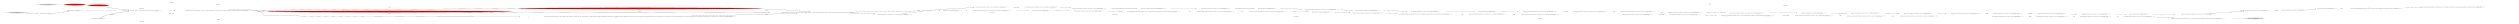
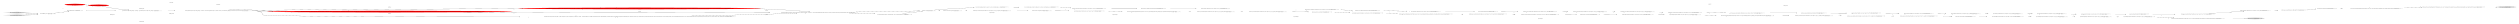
node "testProcessingTimeSlidingWindows['0', '1', '0']": removed
node "testHarness.close()@@@40@@@['0', '0', '1']": added
node "expected.add(new Watermark(1999))@@@16@@@['0', '0', '1']": removed
node "testHarness.setProcessingTime(3000)@@@23@@@['1', '1', '0']": added
node "testSideOutputDueToLatenessSliding['0', '0', '1']": added
node "testHarness.setProcessingTime(7000)@@@30@@@['1', '1', '0']": added
node "final long LATENESS = 0@@@5@@@['0', '0', '1']": removed
